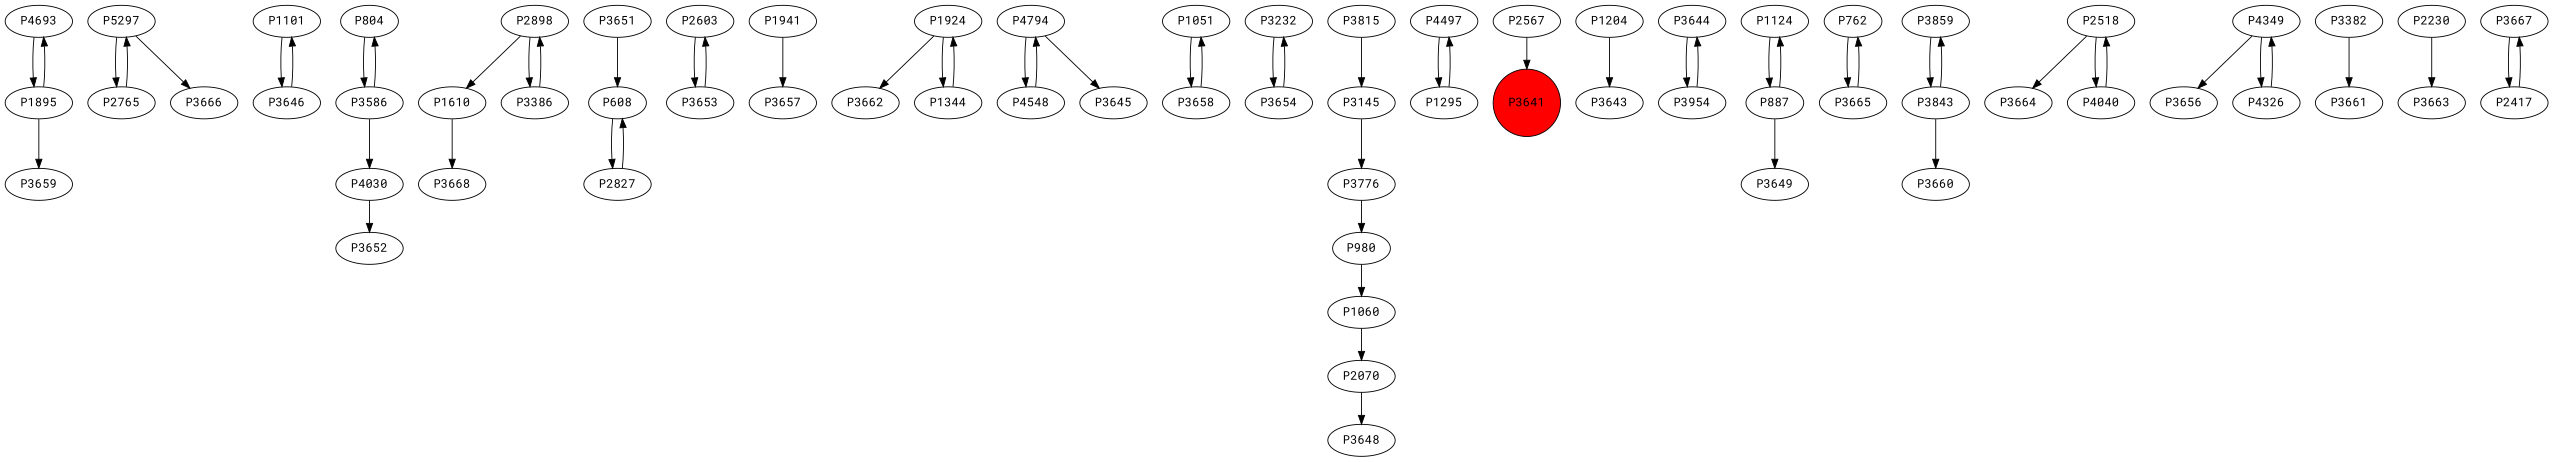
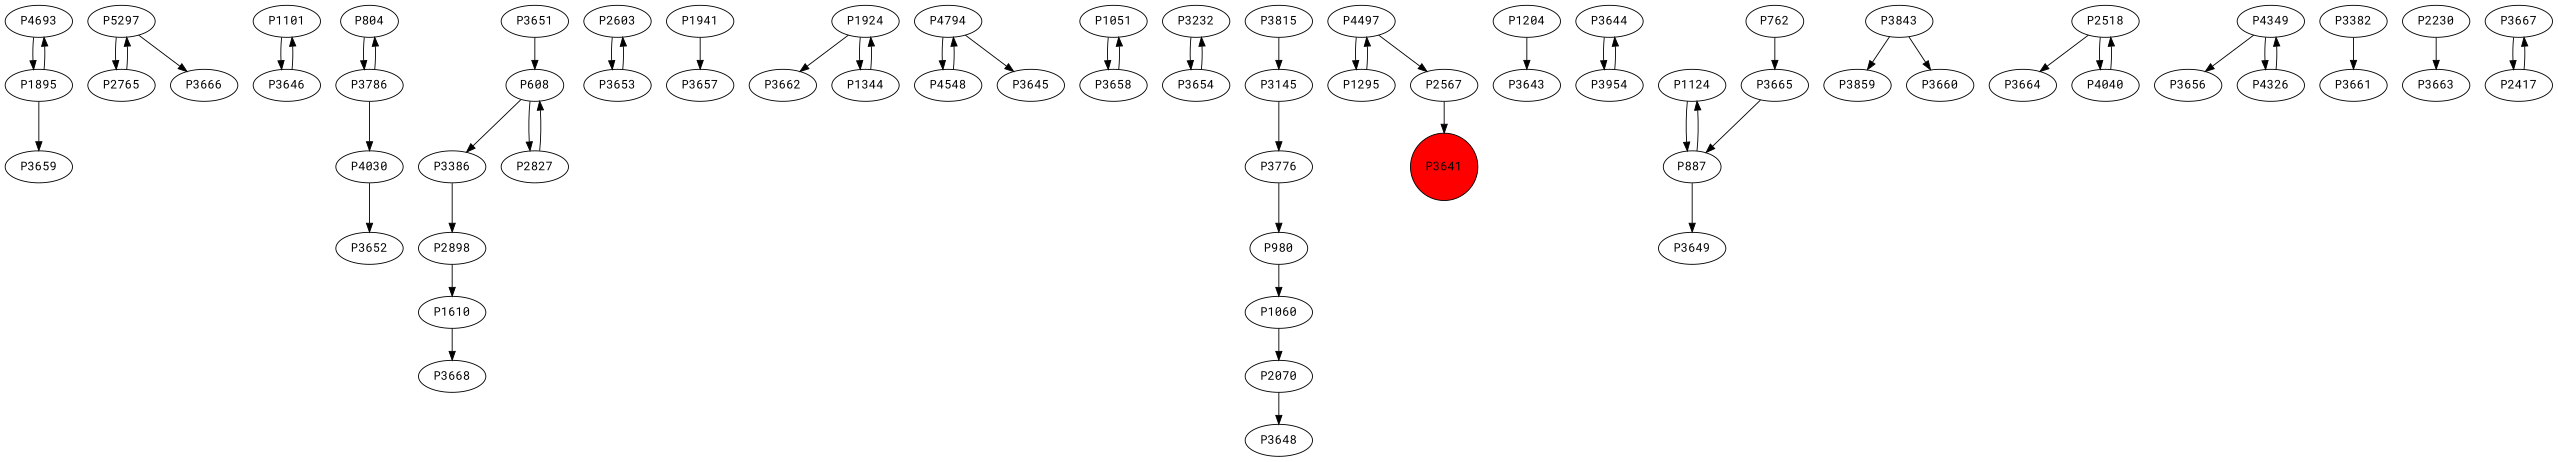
edge "P4497" -> "P2567": added
edge "P2898" -> "P3386": now "P608" -> "P3386"
edge "P3859" -> "P3843": removed
edge "P3665" -> "P762": now "P3665" -> "P887"
node "P3586": label "P3586" -> "P3786"
